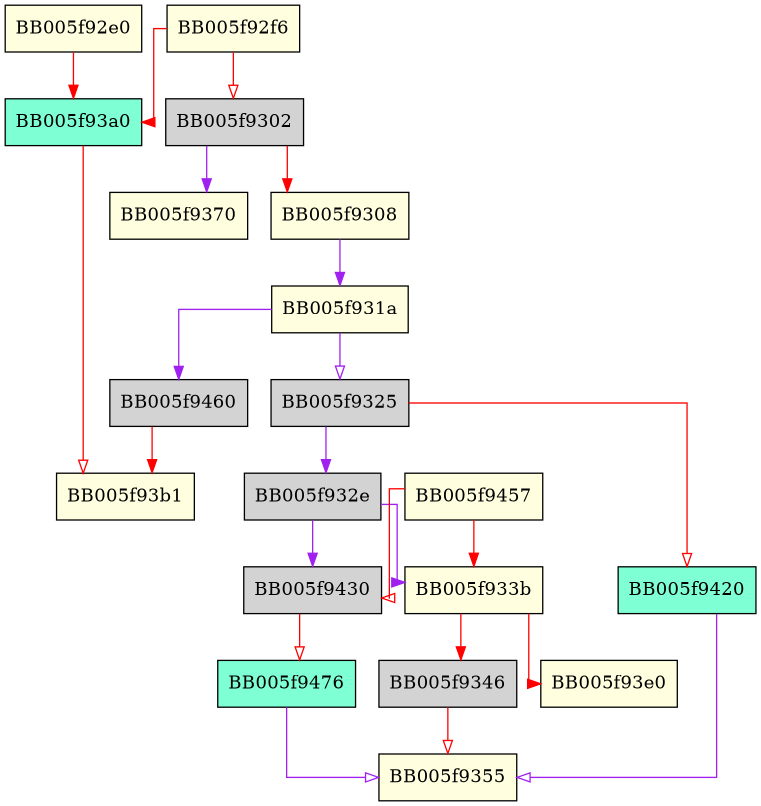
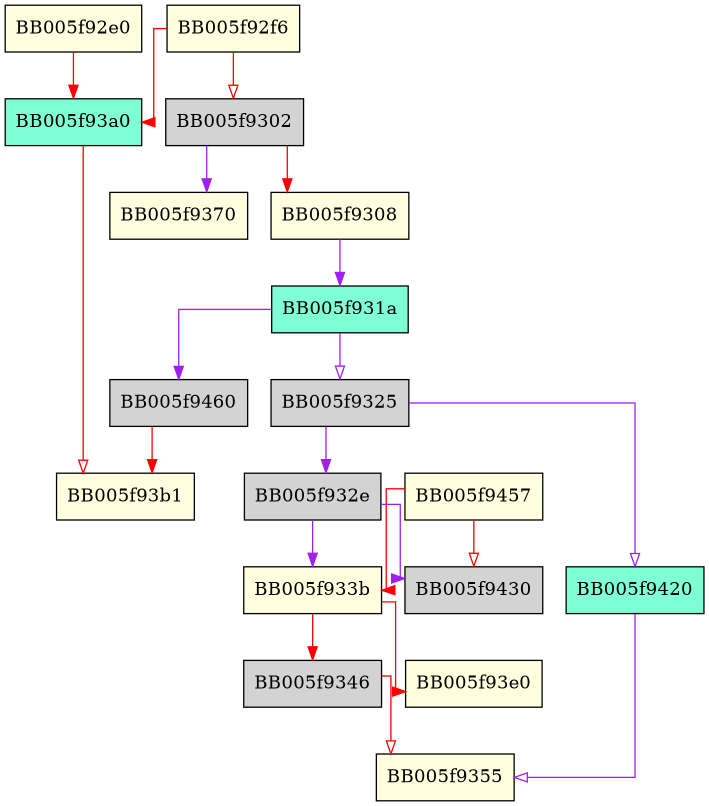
node "BB005f931a": fillcolor lightyellow -> aquamarine
edge "BB005f9325" -> "BB005f9420": color red -> purple
node "BB005f9476": removed
